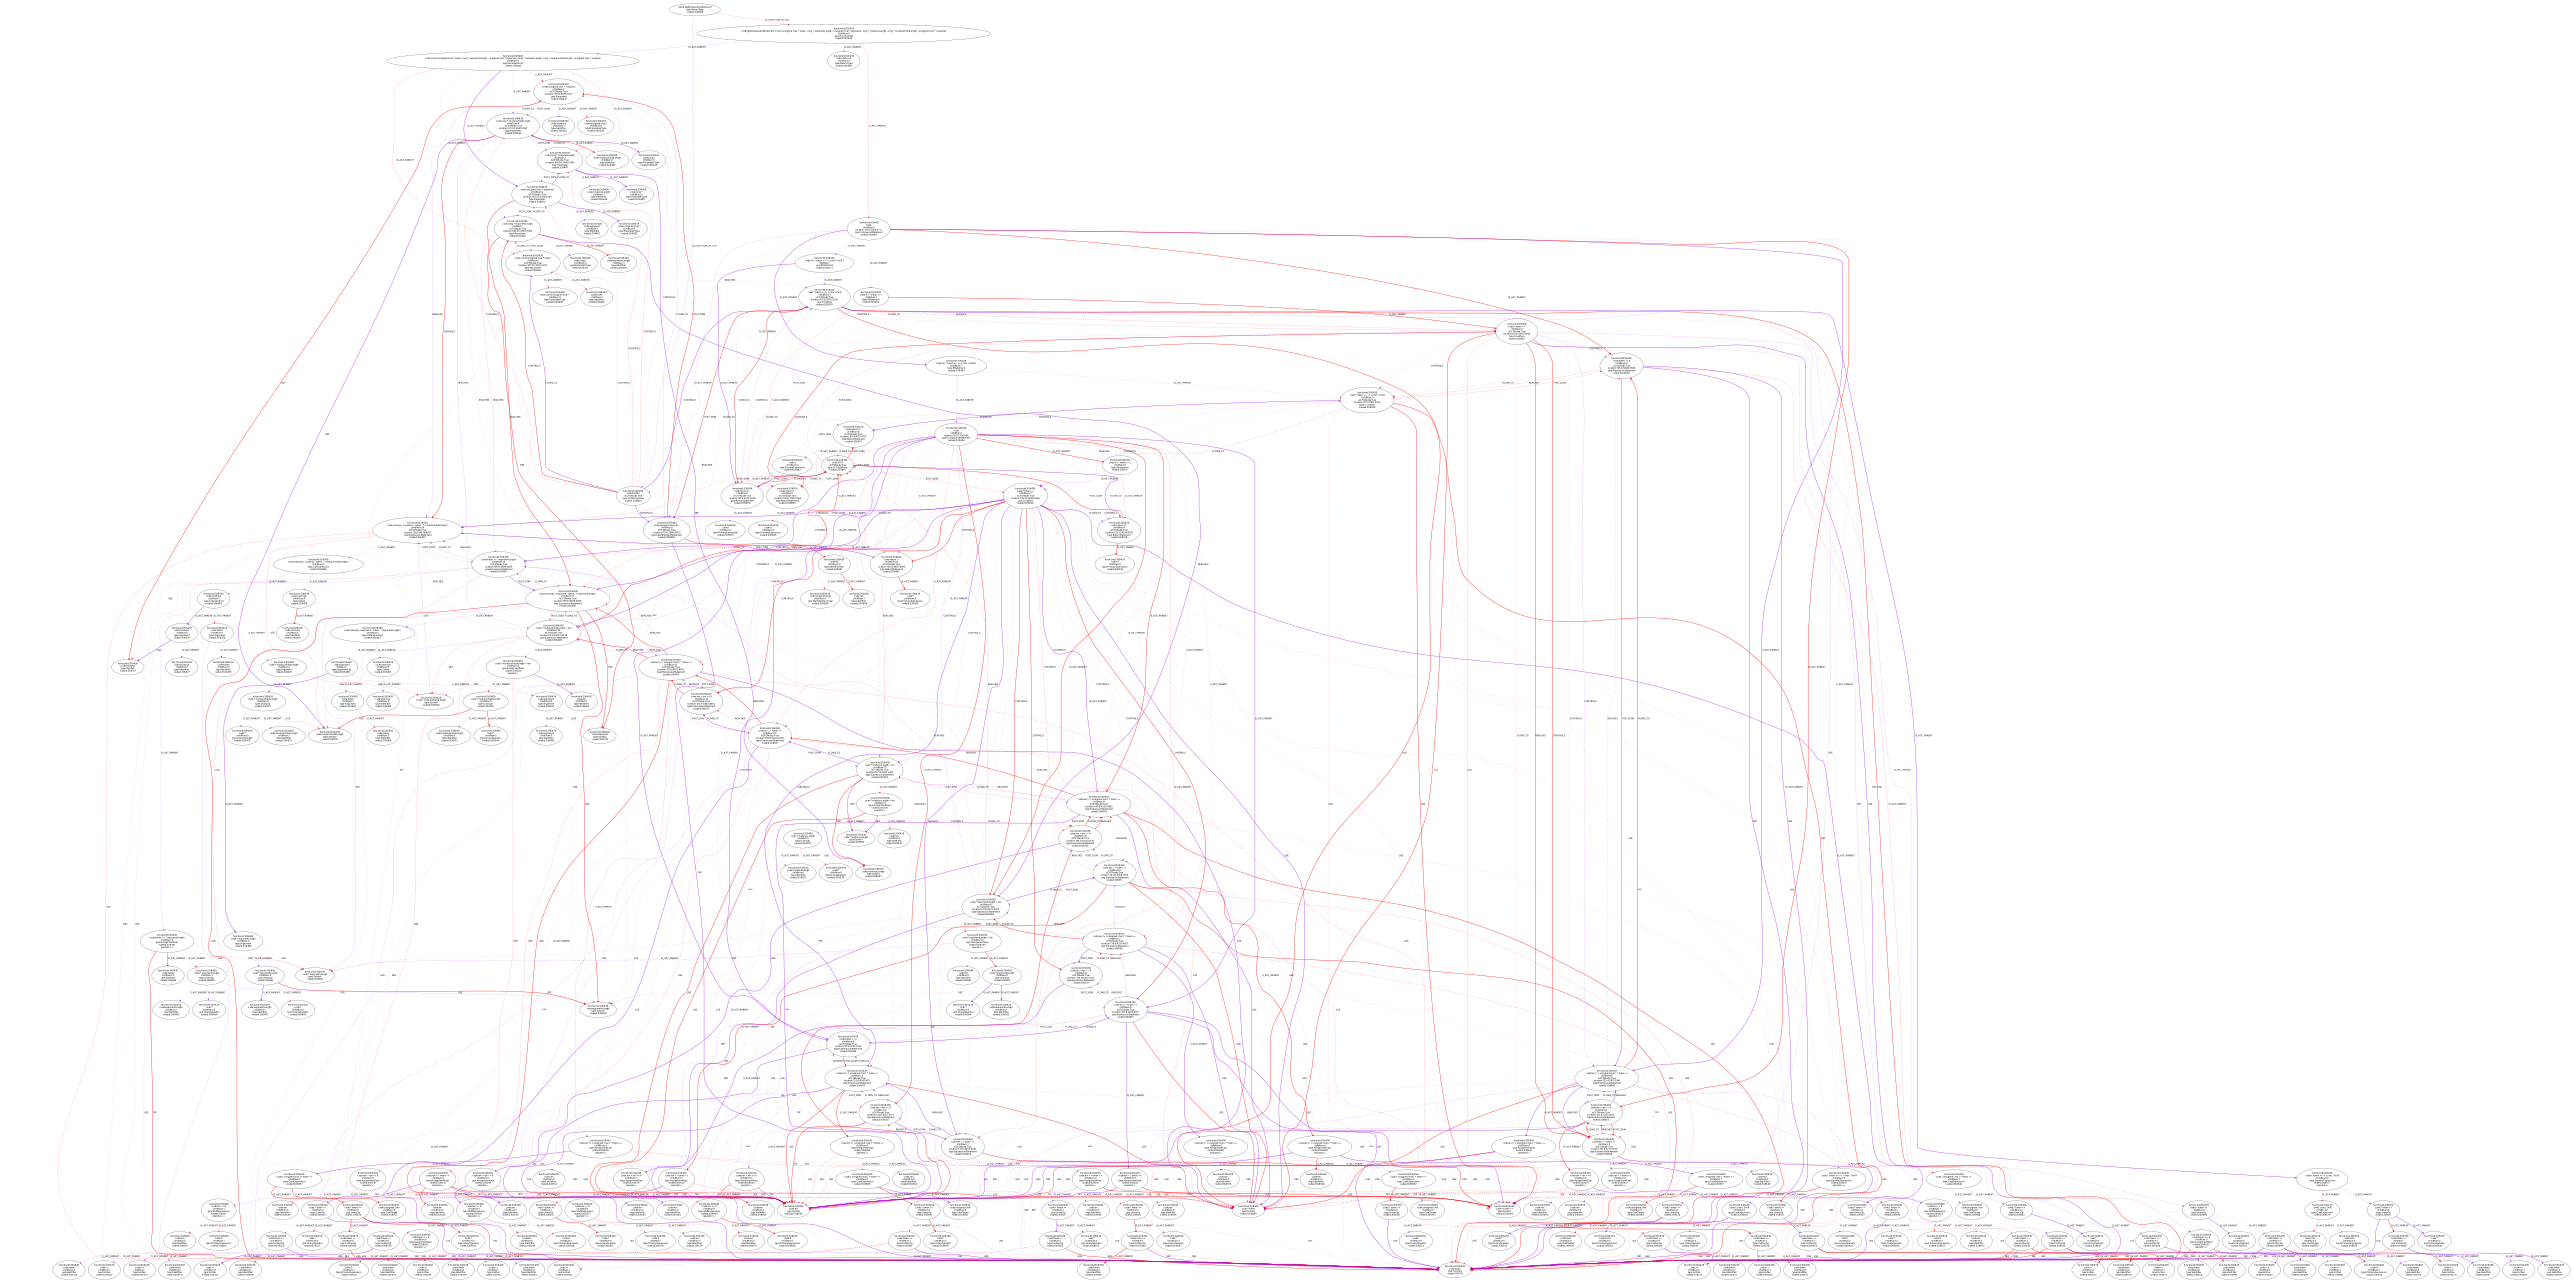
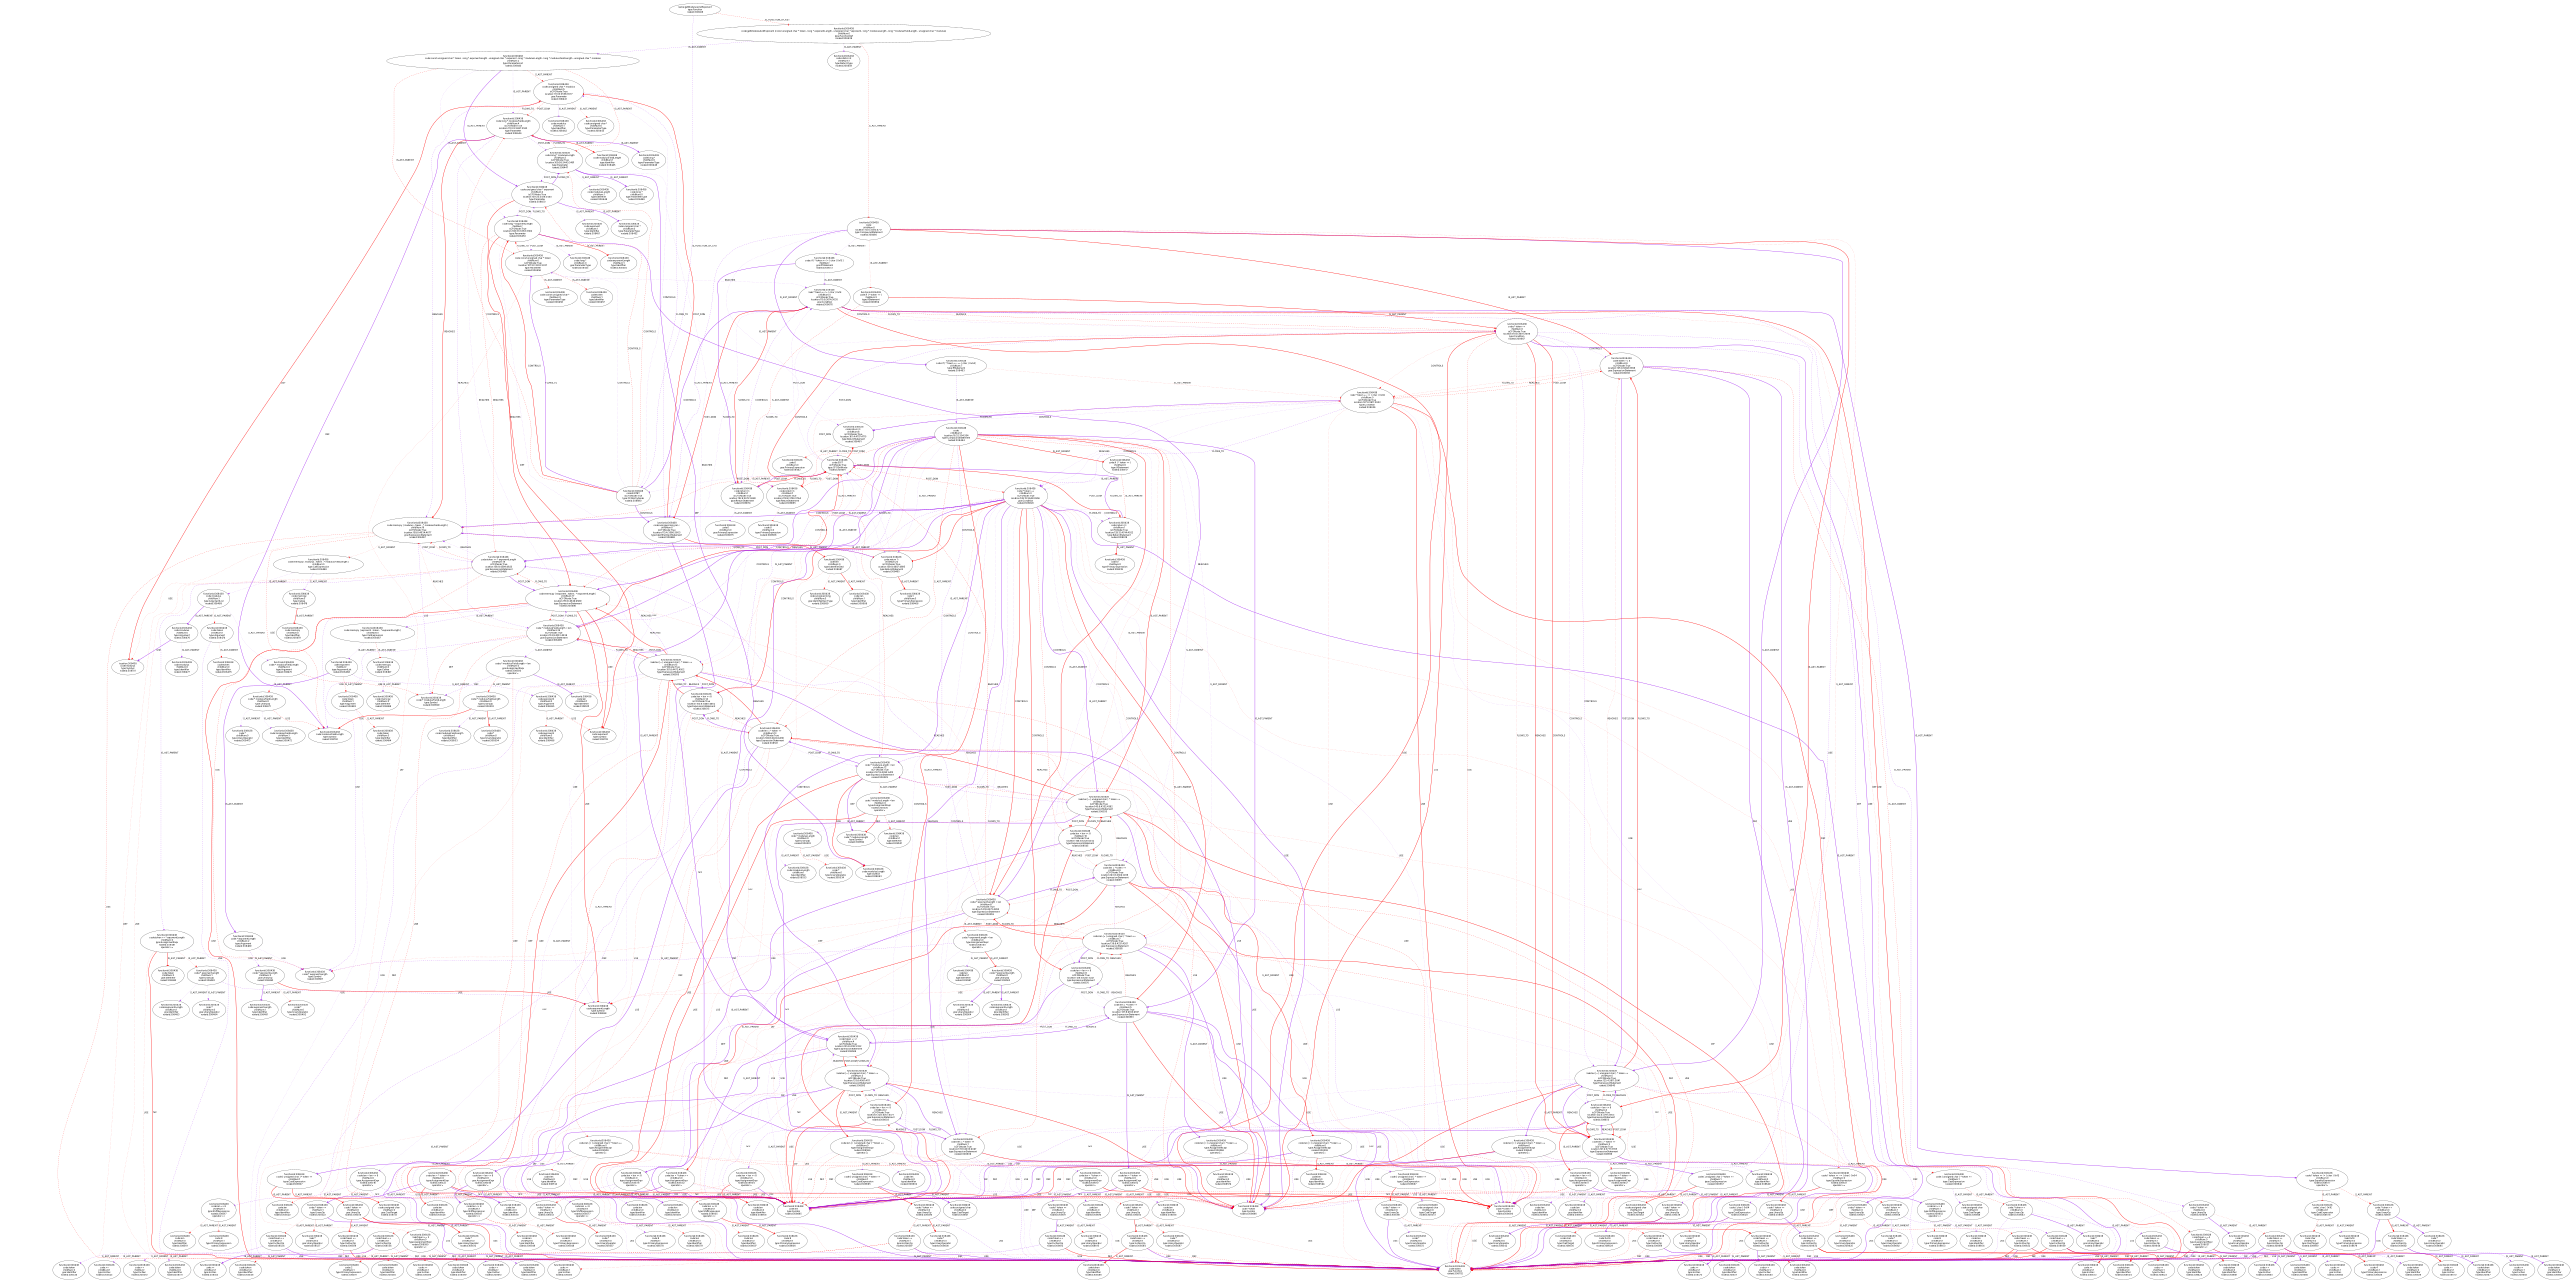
node "name:getModulusAndExponent type:ReturnType nodeid:308438": label "name:getModulusAndExponent type:ReturnType nodeid:308438" -> "name:getModulusAndExponent type:Function nodeid:308438"
node "functionId:308438 code:modulus type:Symbol nodeid:308701": label "functionId:308438 code:modulus type:Symbol nodeid:308701" -> "location:308438 code:modulus type:Symbol nodeid:308701"
node "functionId:308438 code:len type:Symbol memcpy:308695": label "functionId:308438 code:len type:Symbol memcpy:308695" -> "functionId:308438 code:len type:Symbol nodeid:308695"
